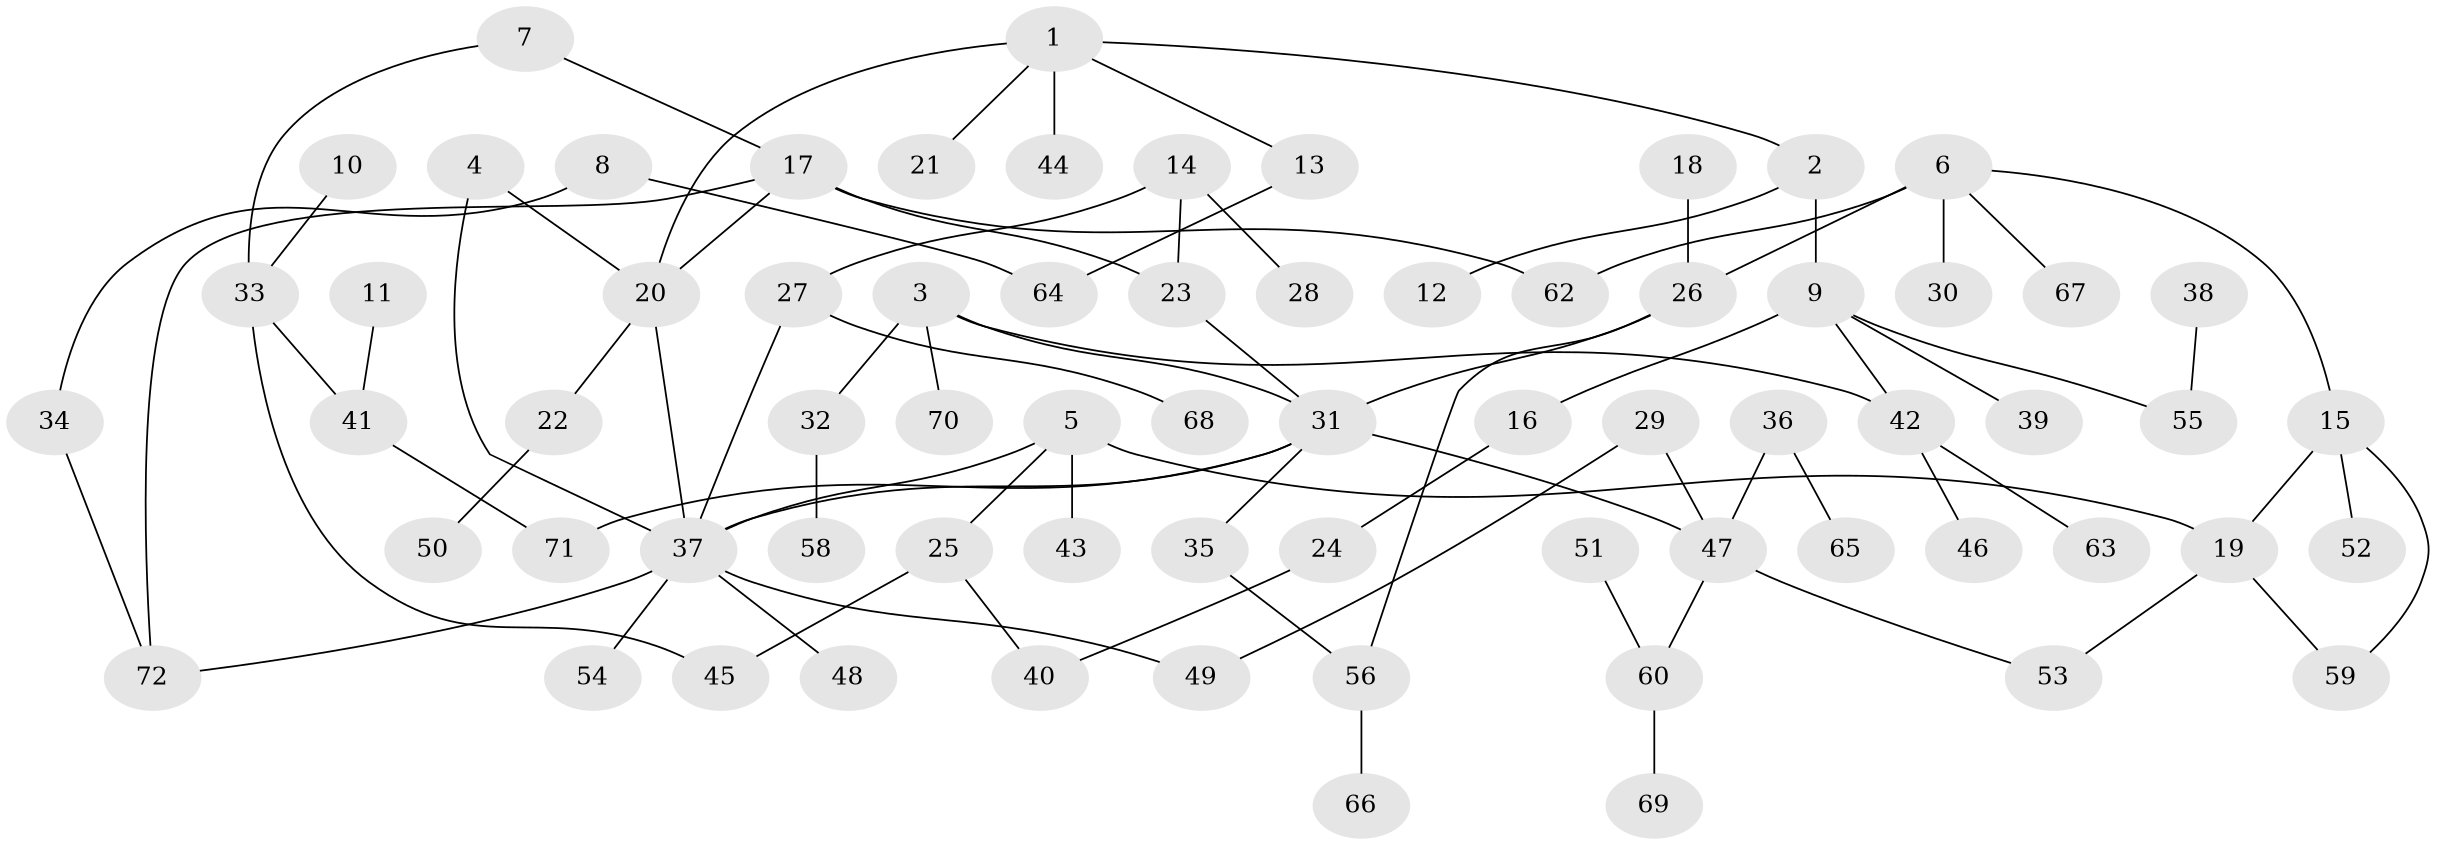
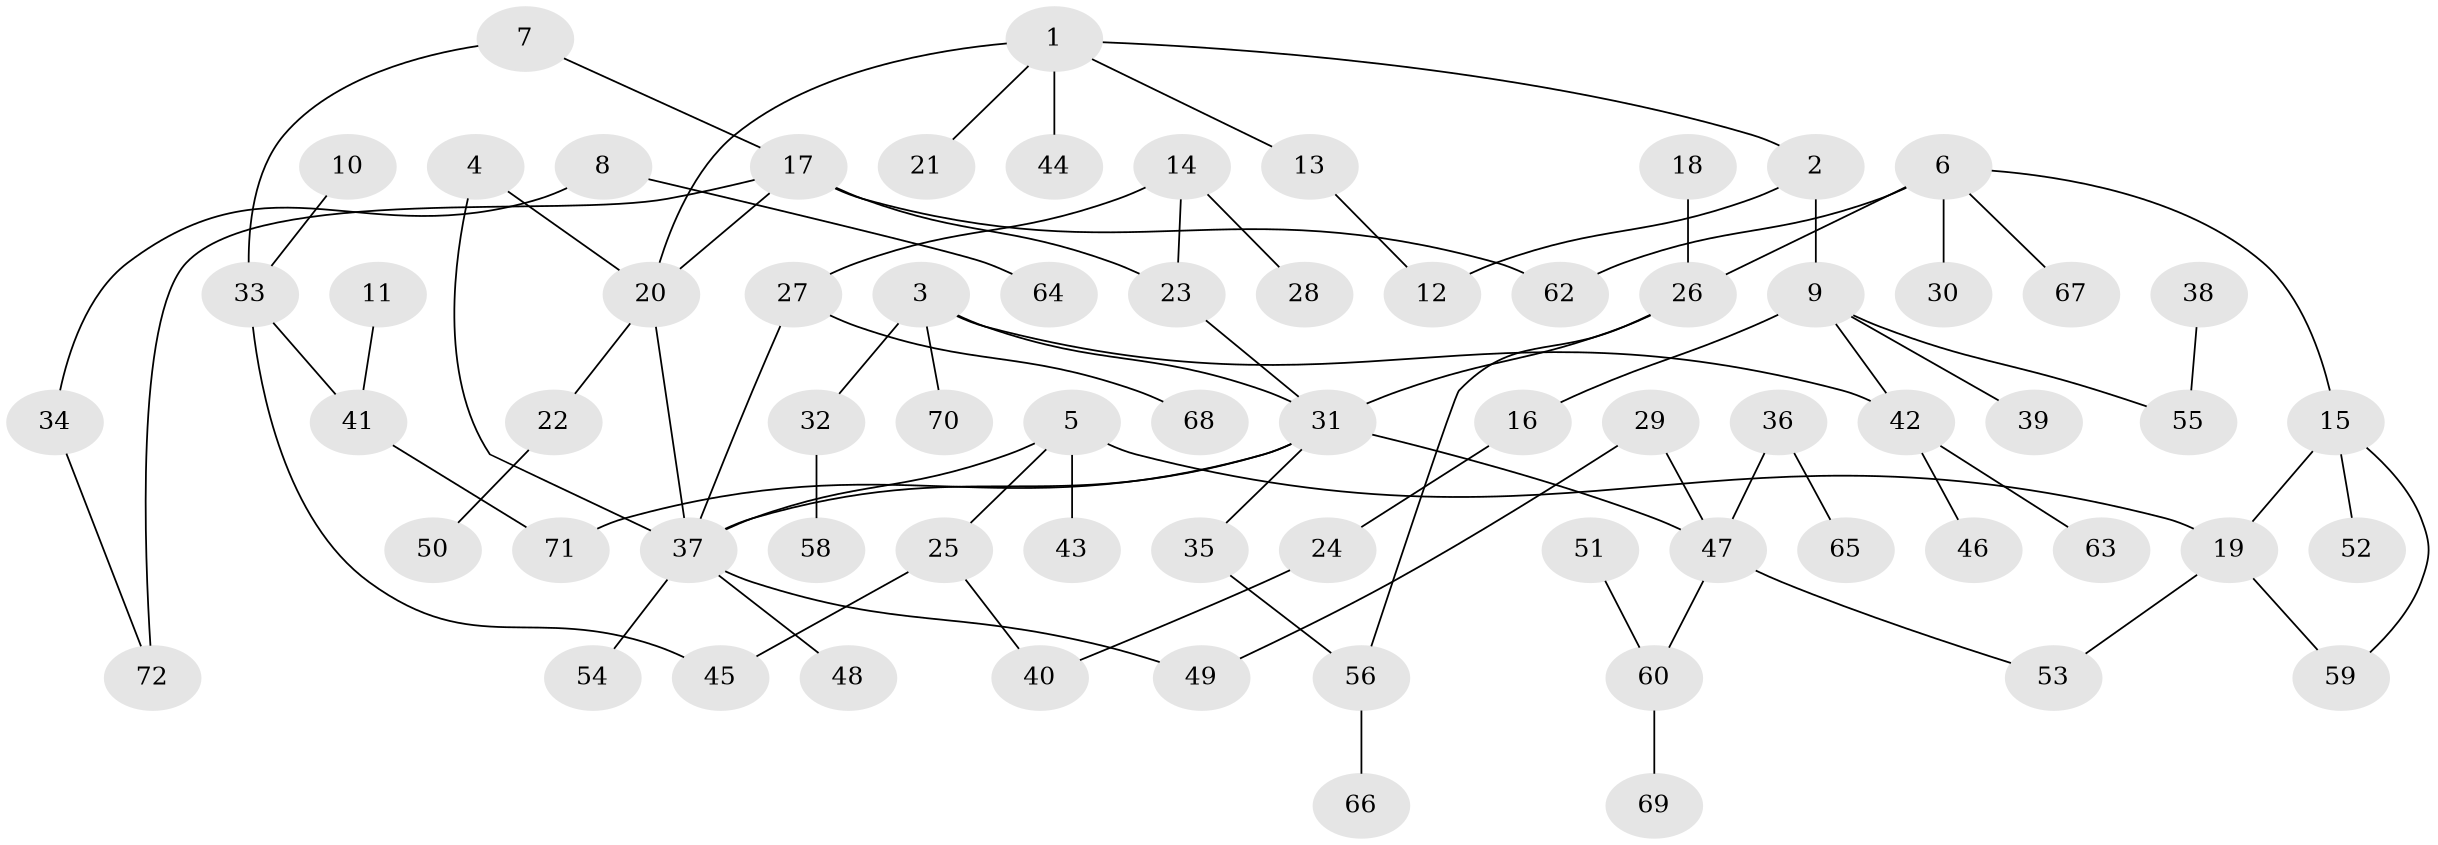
edge "13" -- "64": now "13" -- "12"
edge "37" -- "72": removed
